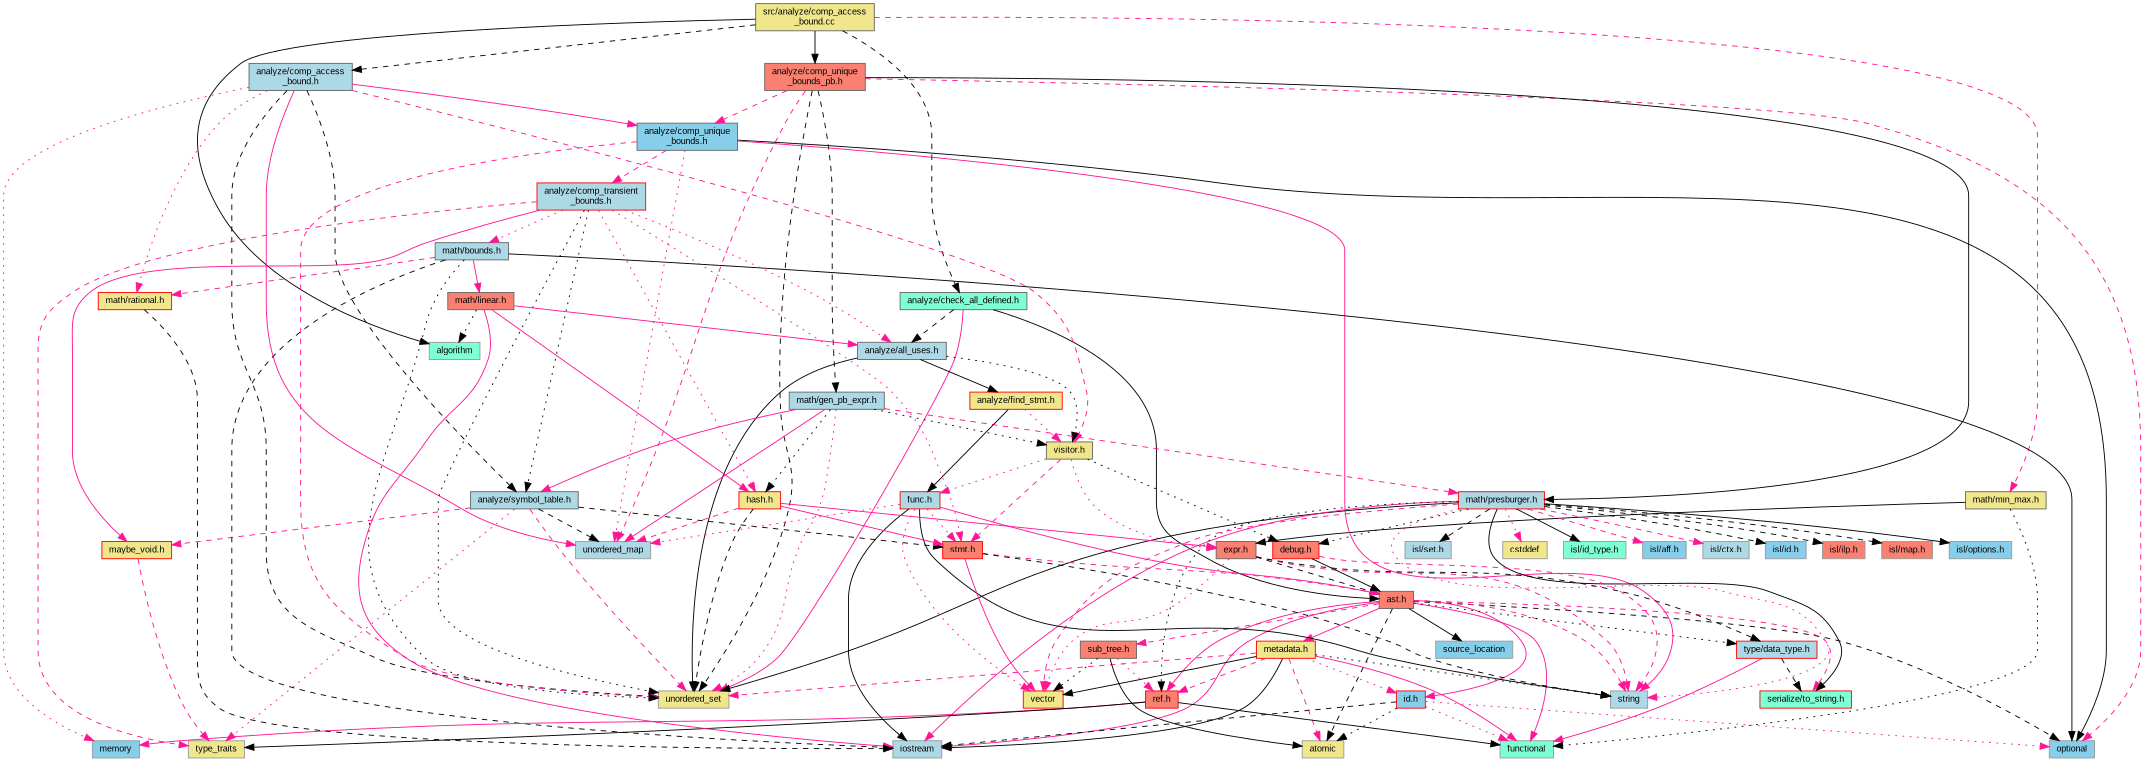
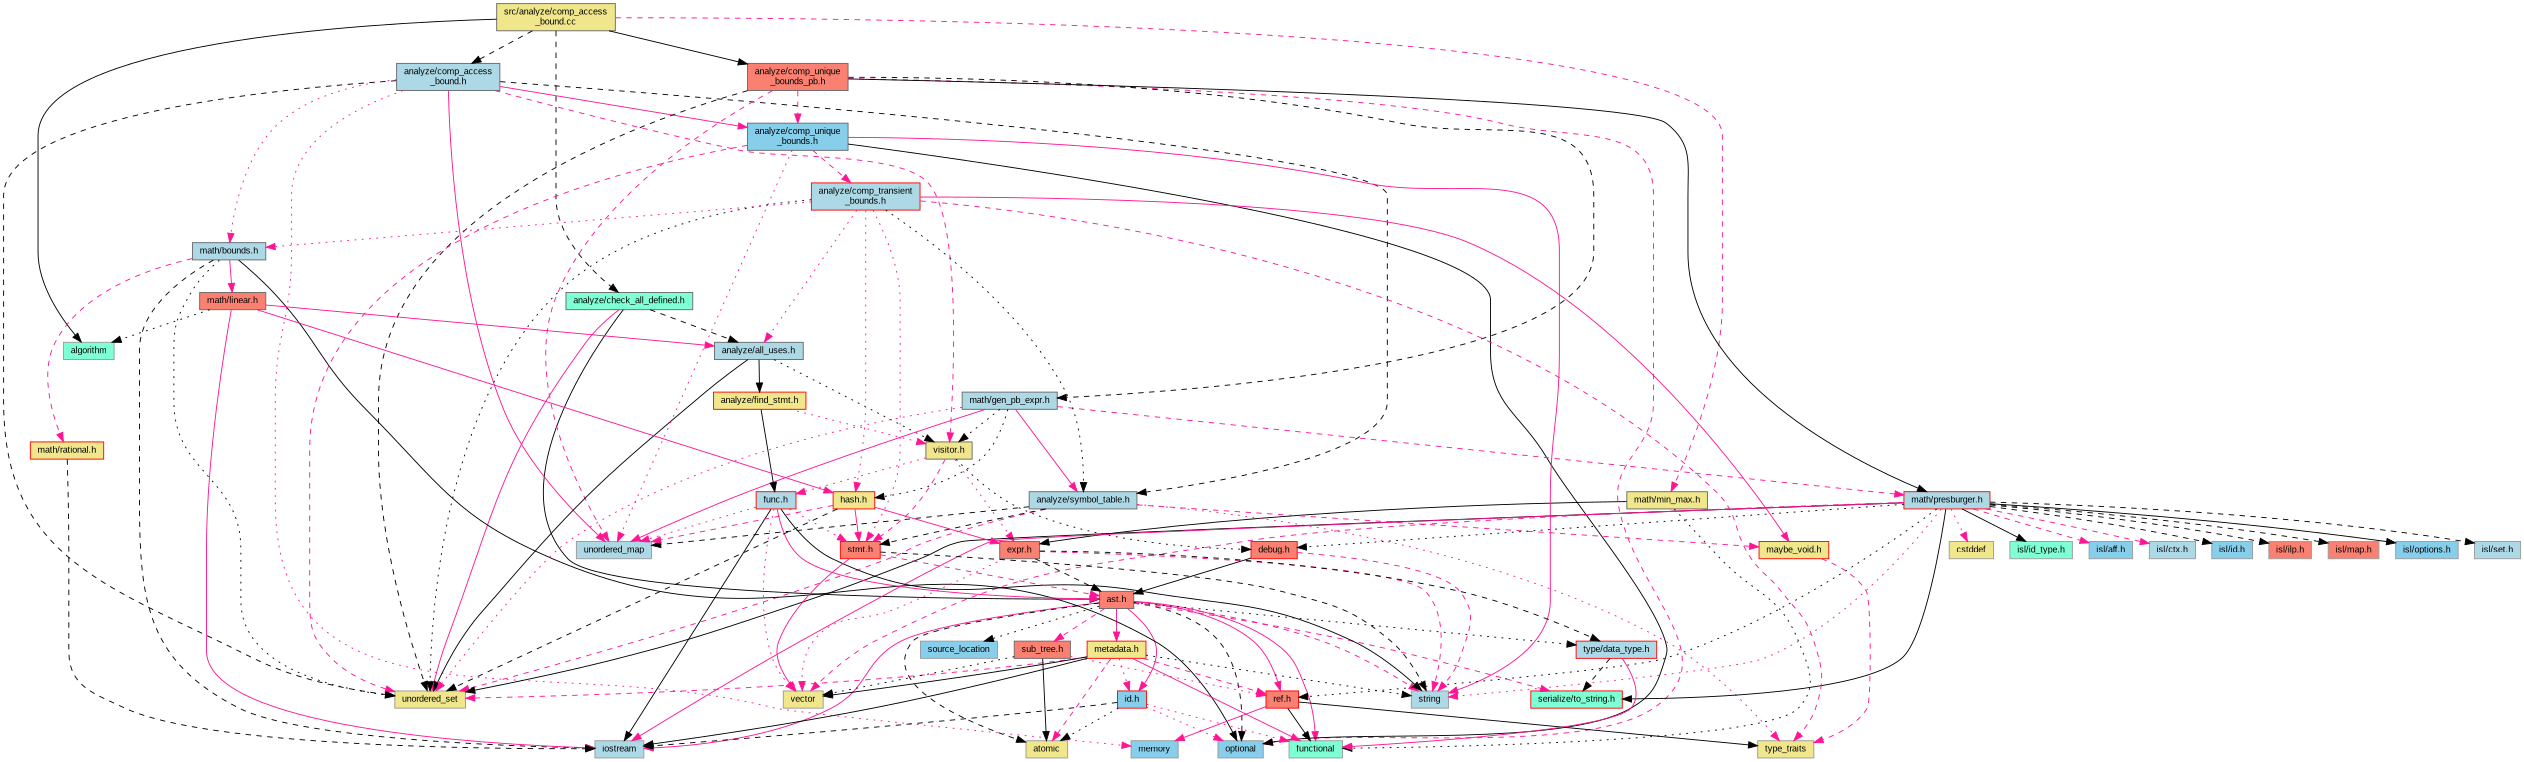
edge "analyze/comp_access _bound.h" -> "math/rational.h": now "analyze/comp_access _bound.h" -> "math/bounds.h"
edge "ast.h" -> "source_location": style solid -> dotted
node "vector": color red -> grey60
